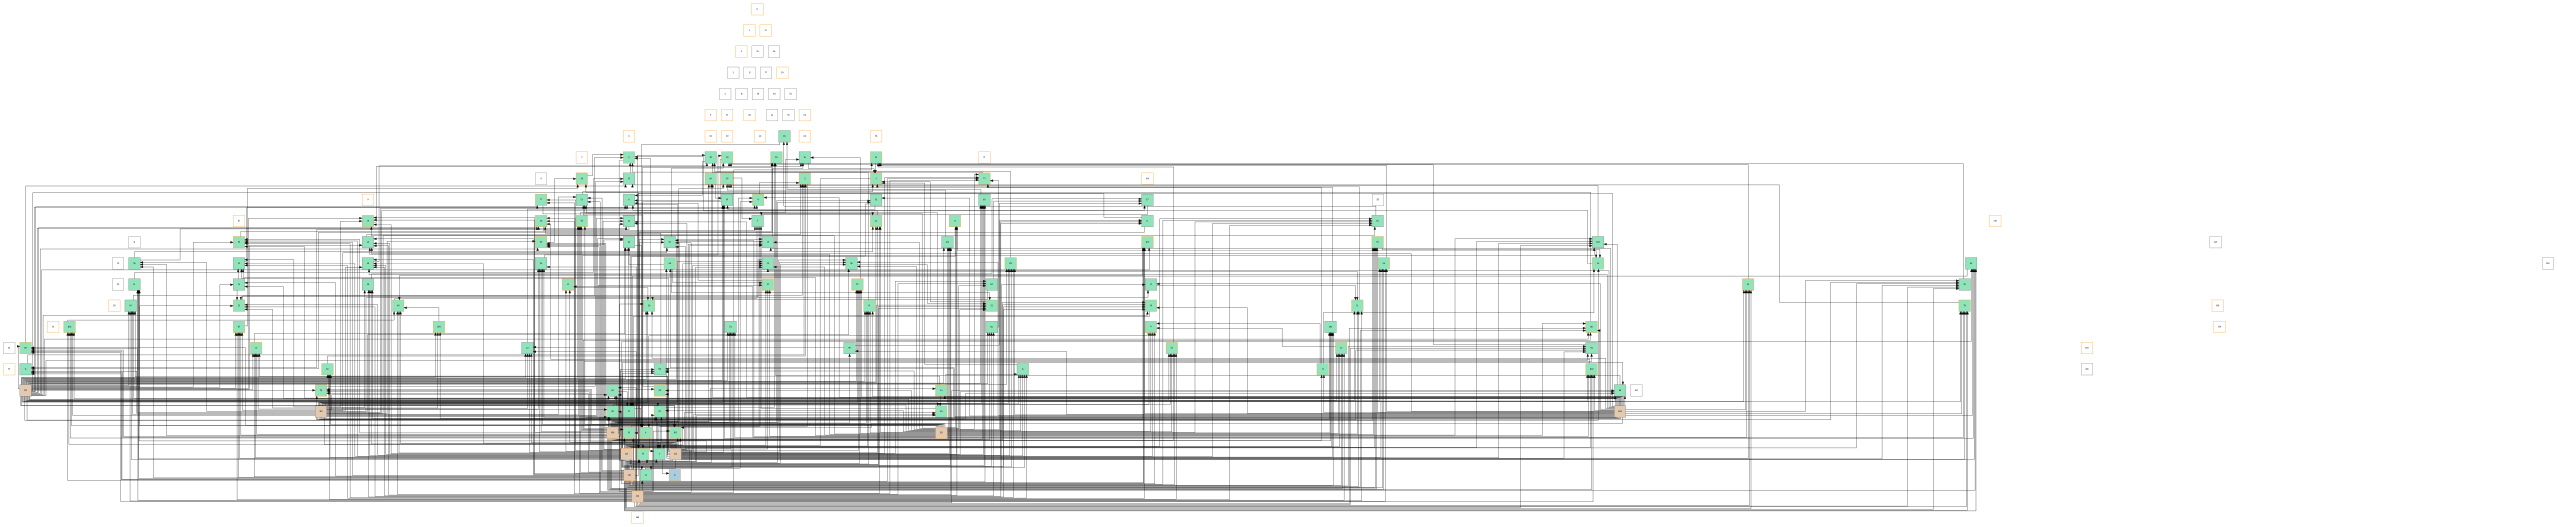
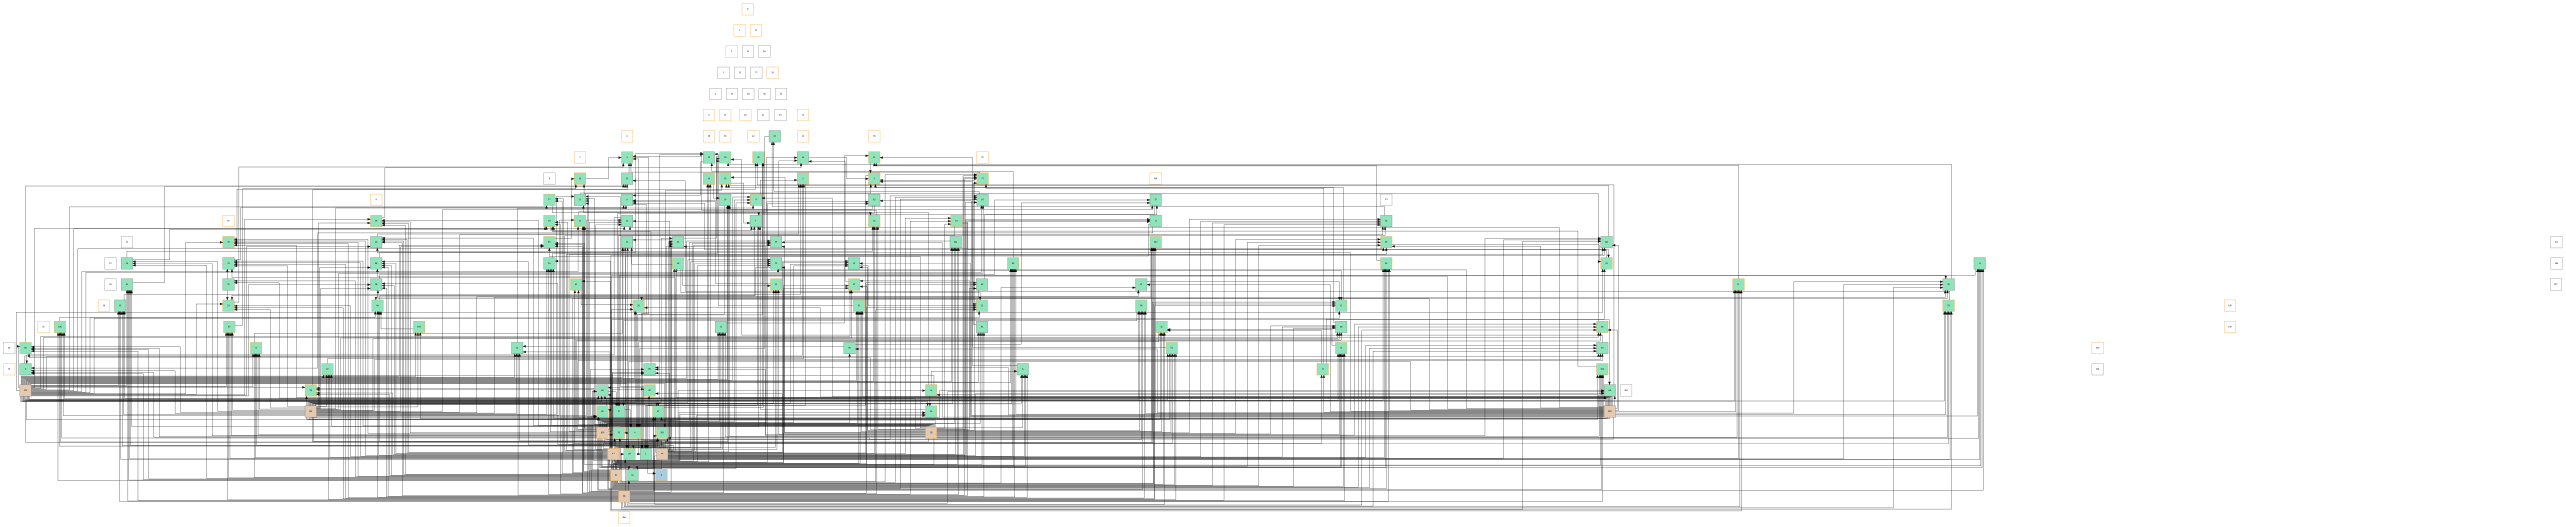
node "130": removed
node "157": added
edge "68" -> "102": now "108" -> "102"
edge "113" -> "74": now "113" -> "98"
